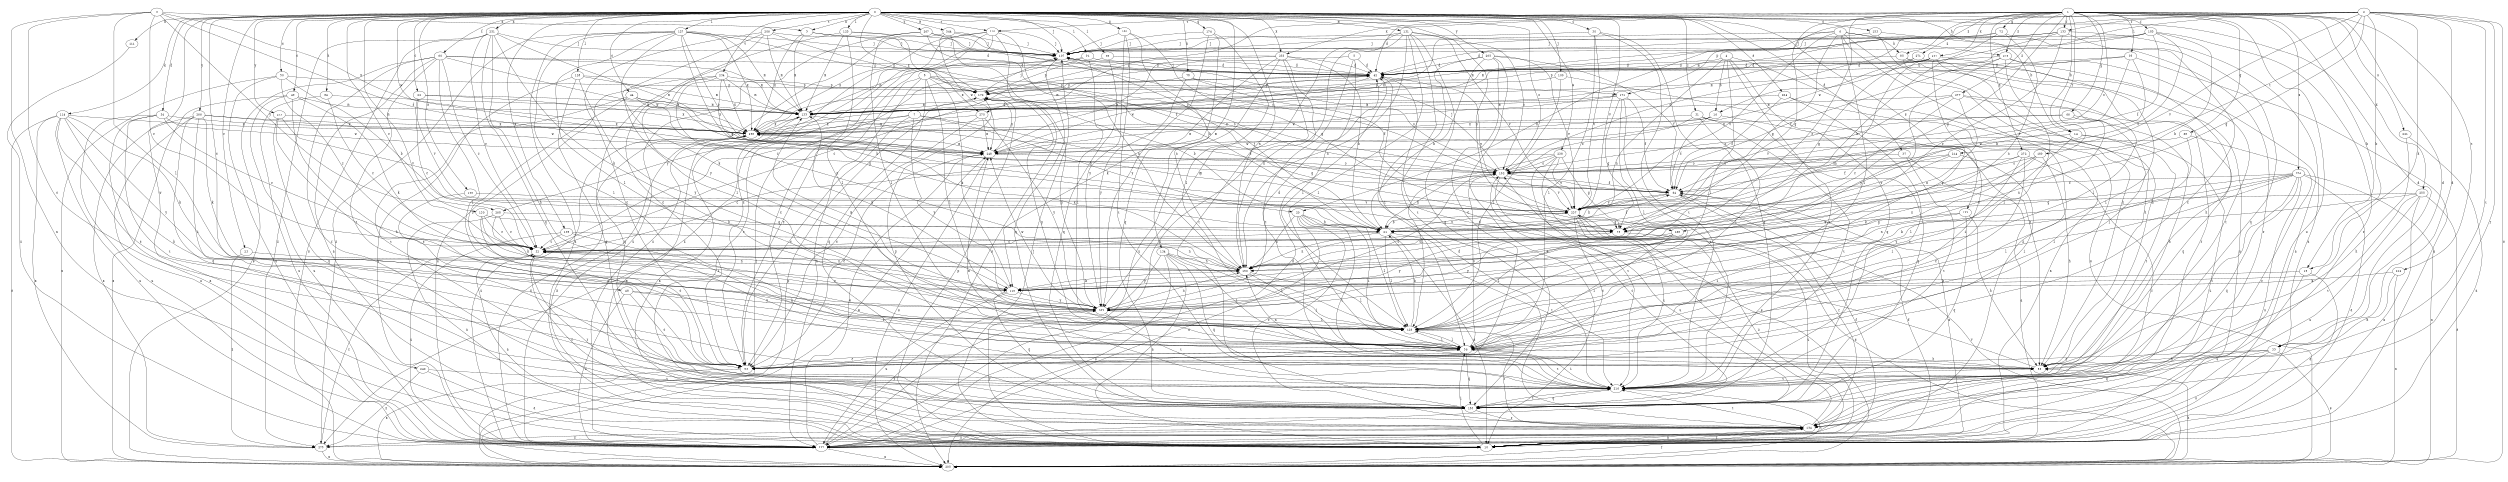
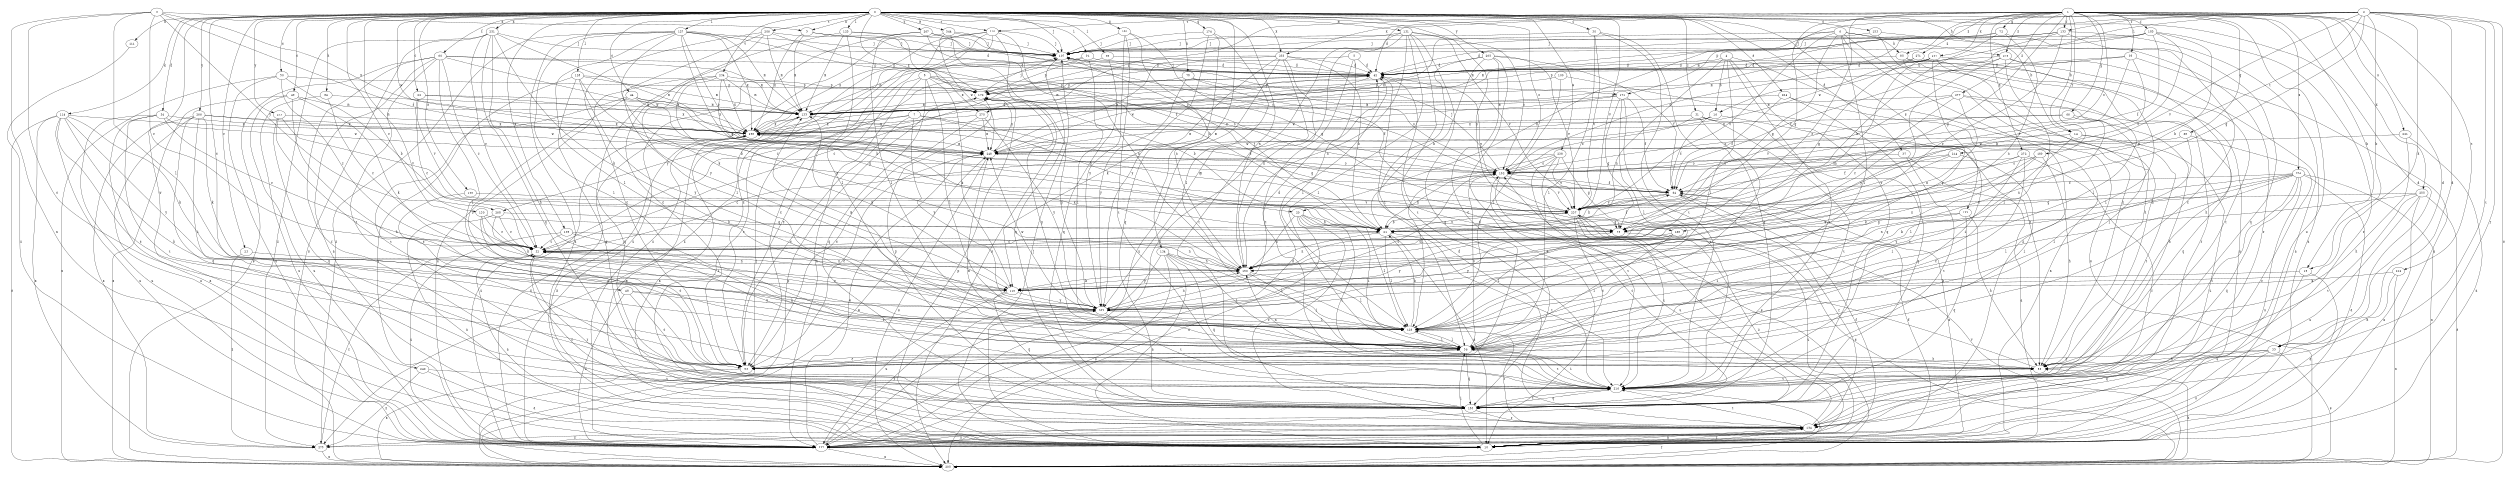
edge "0" -> "100": removed, label "j"
edge "221" -> "248": added, label "w"
edge "128" -> "21": added, label "b"
